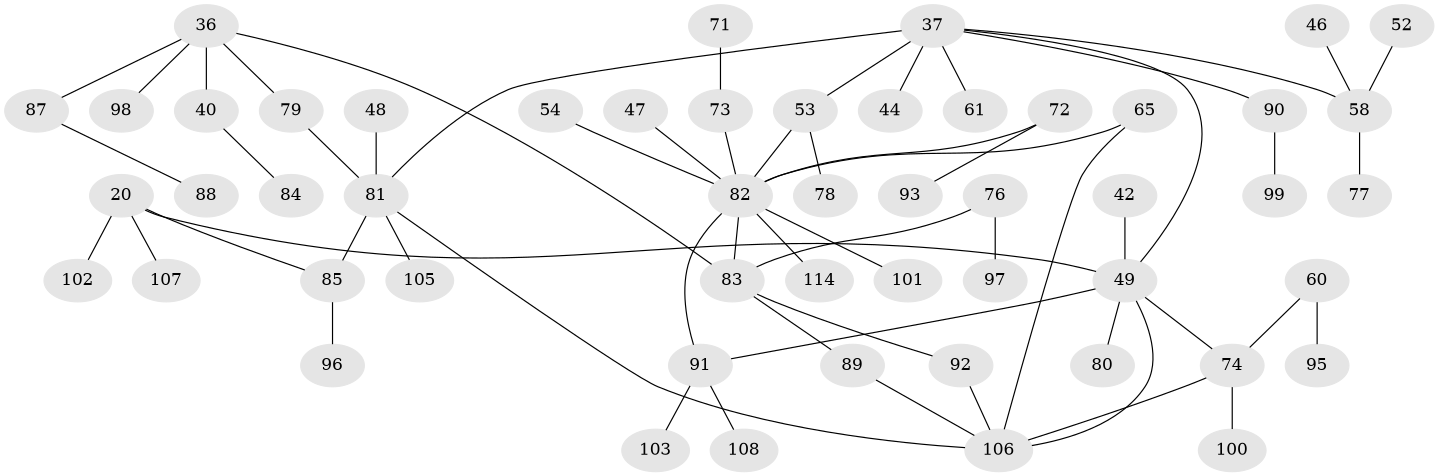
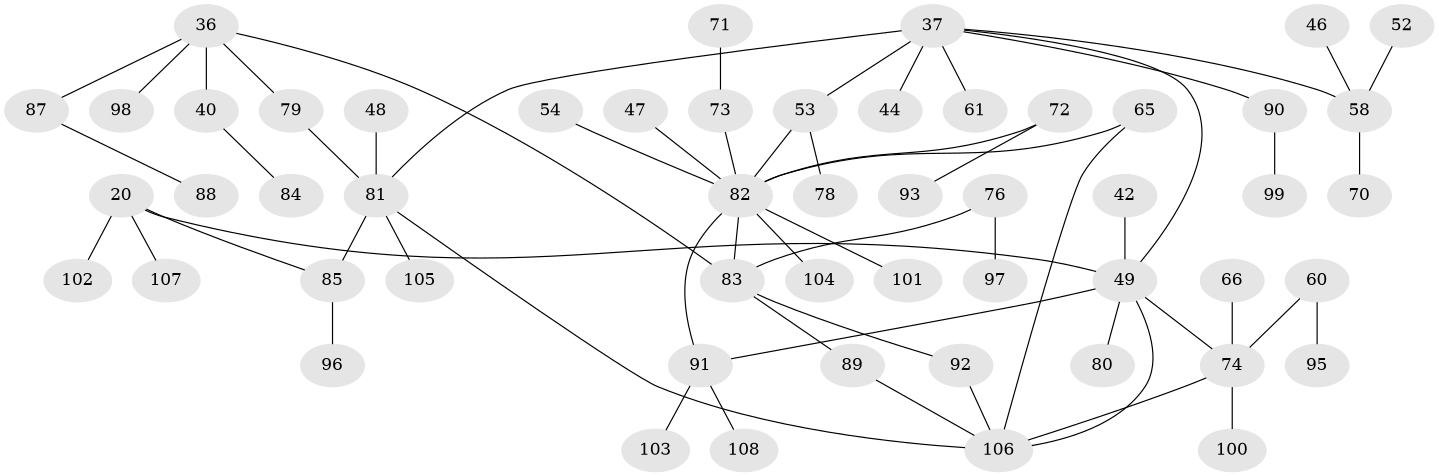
node "77": label "77" -> "70"
node "114": label "114" -> "104"
node "66": added
